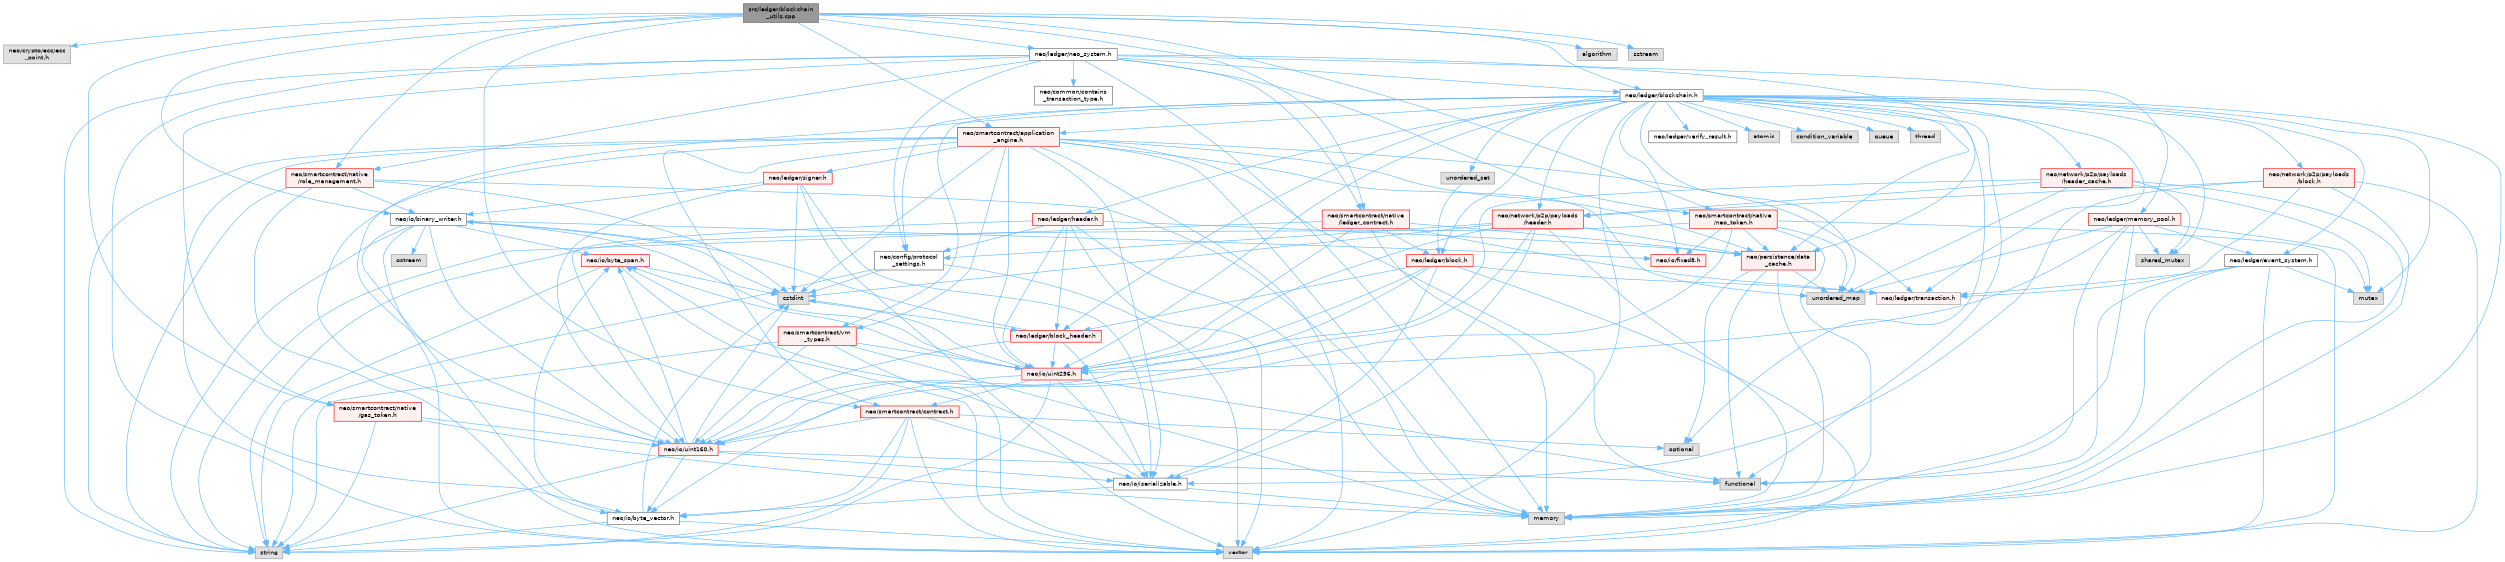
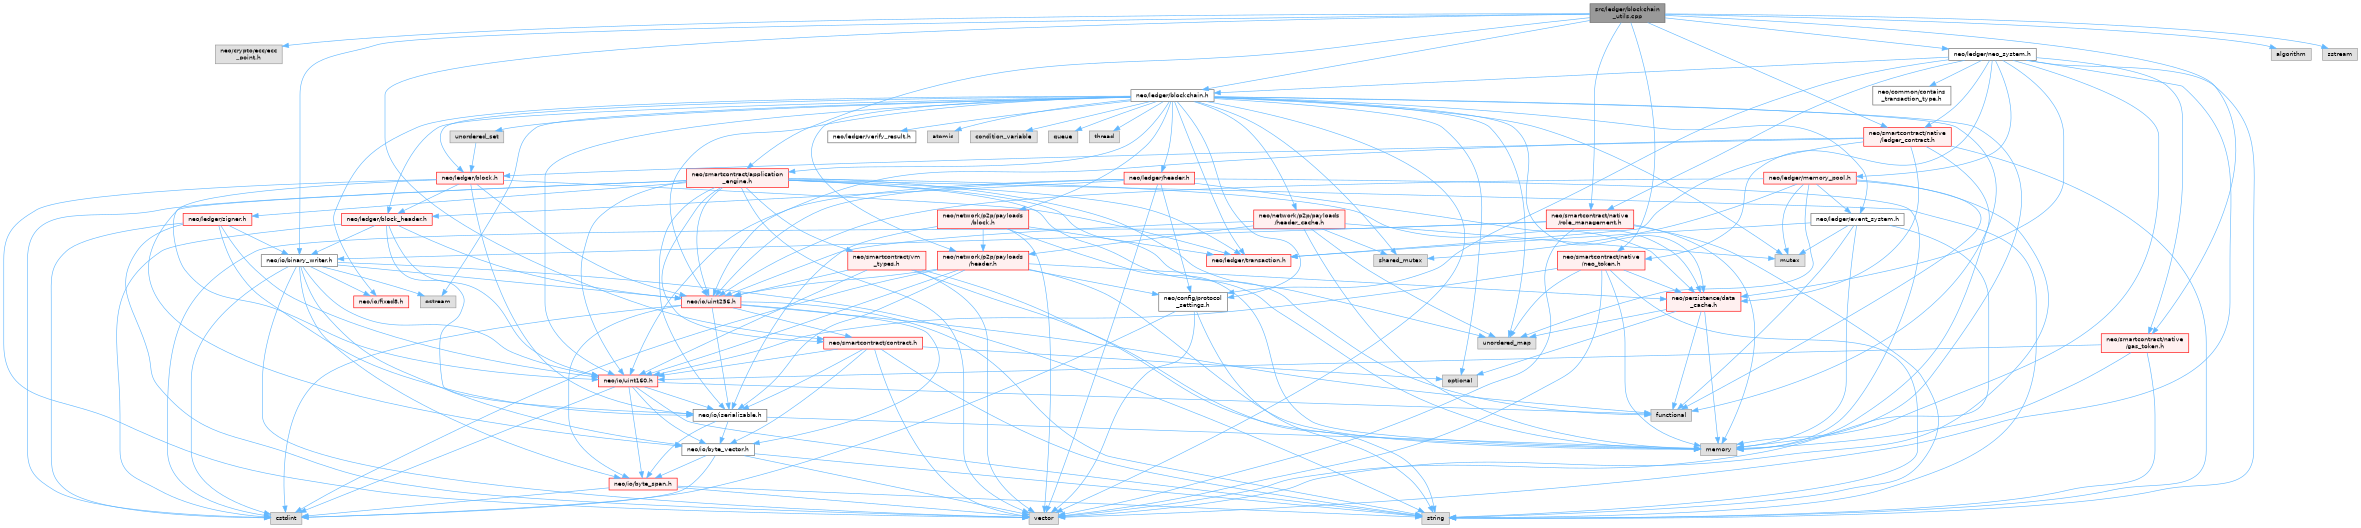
edge "neo/ledger/blockchain.h" -> "neo/smartcontract/vm _types.h": now "neo/ledger/blockchain.h" -> "ostream"
edge "neo/smartcontract/native /neo_token.h" -> "neo/io/fixed8.h": removed
node "neo/ledger/transaction.h": color grey60 -> red
edge "cstdint" -> "neo/ledger/block_header.h": reversed
